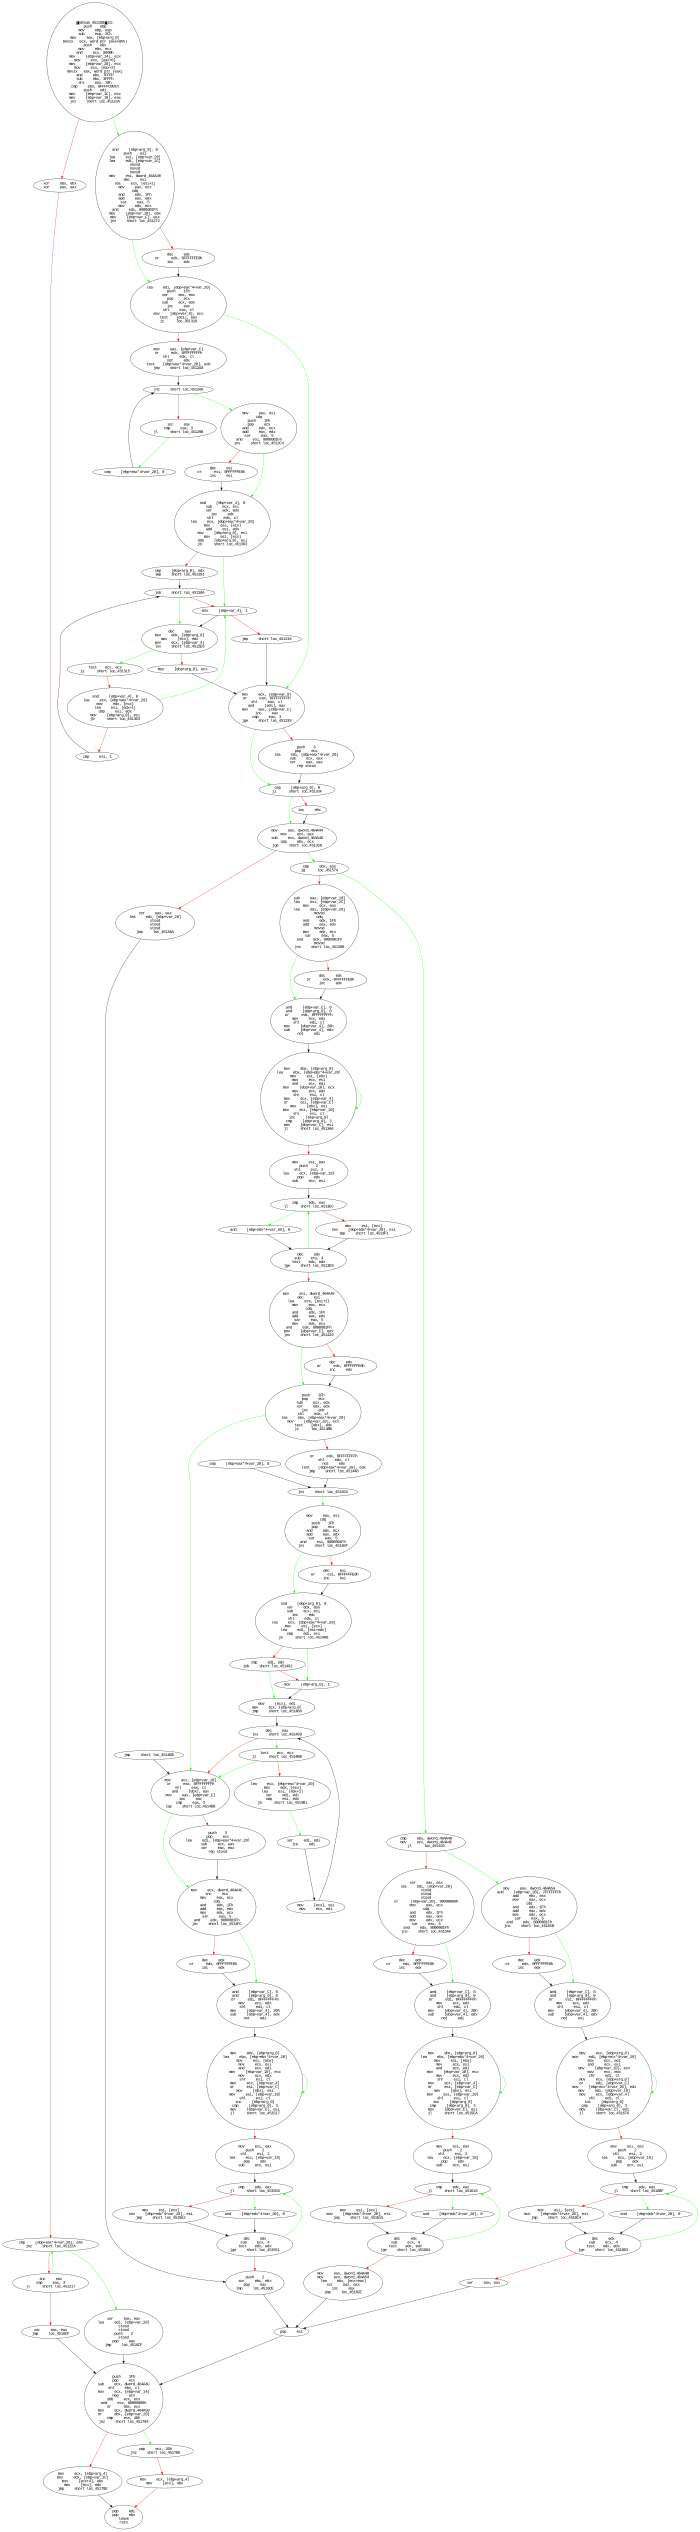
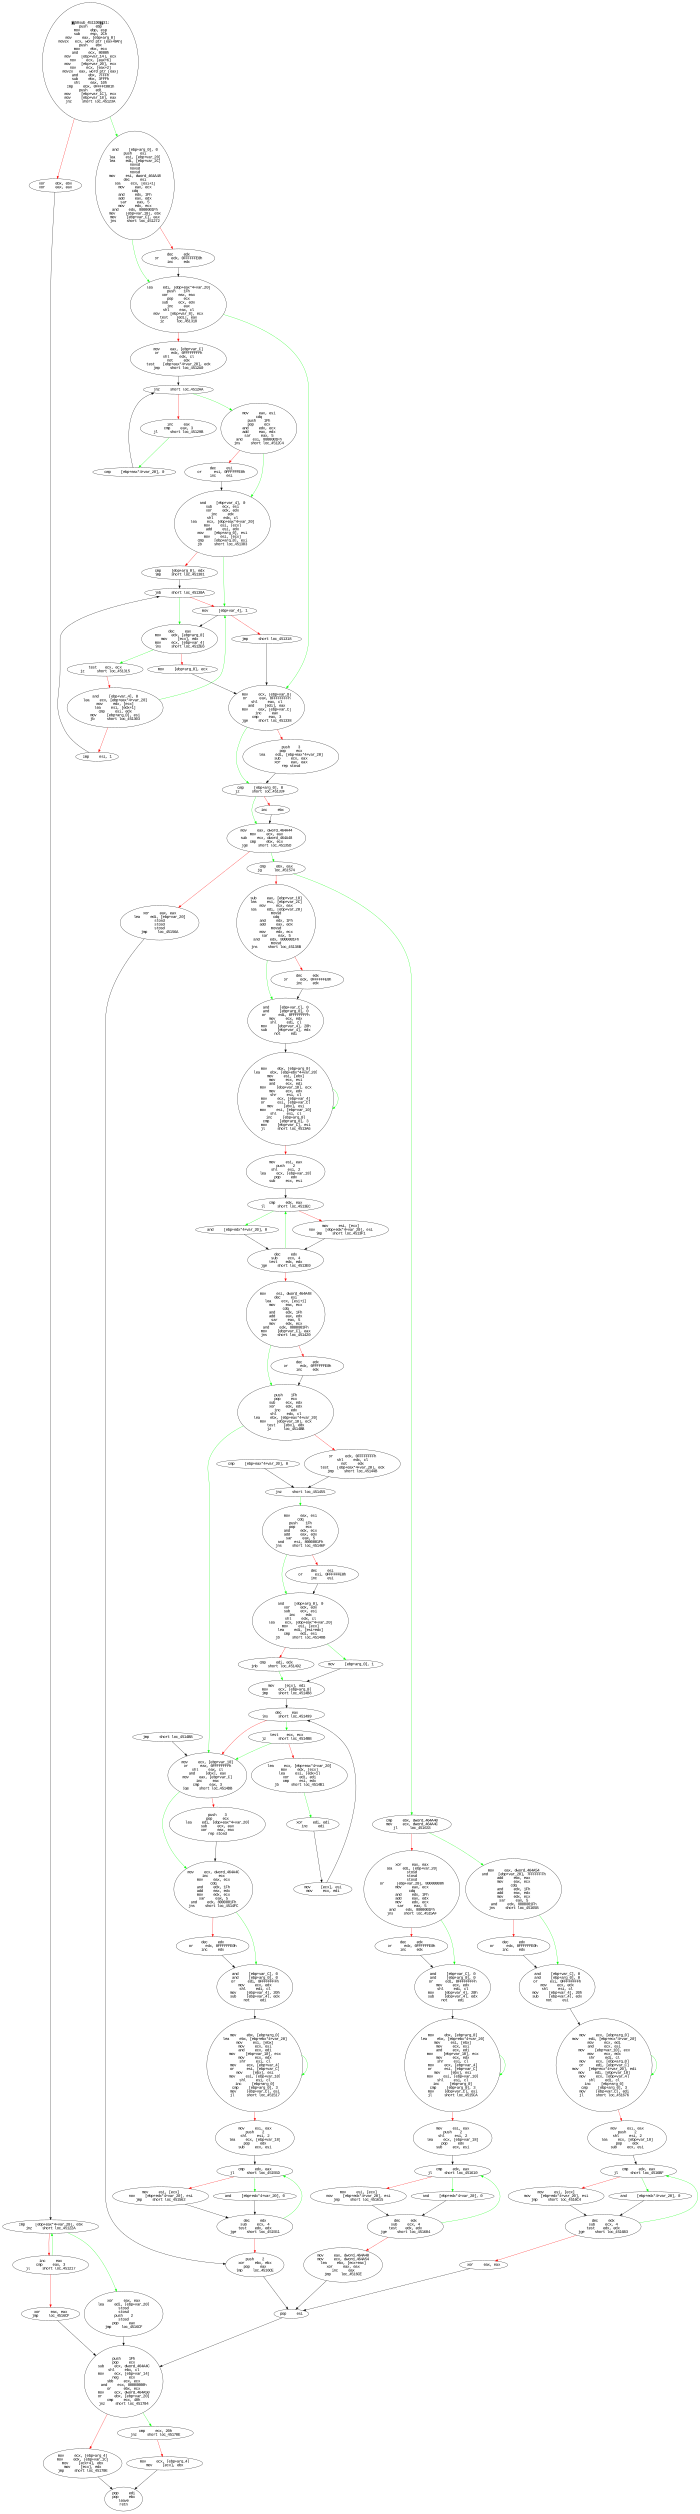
edge "xor     ebx, ebx xor     eax, eax" -> "cmp     [ebp+eax*4+var_20], ebx jnz     short loc_45122A": color red -> black
edge "cmp     edi, edx jnb     short loc_451492" -> "mov     [ebp+arg_0], 1": removed
edge "mov     ecx, [ebp+arg_4] mov     [ecx], ebx" -> "pop     edi pop     ebx leave retn": color red -> black
